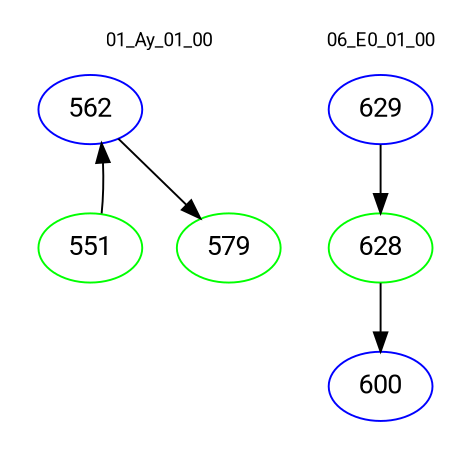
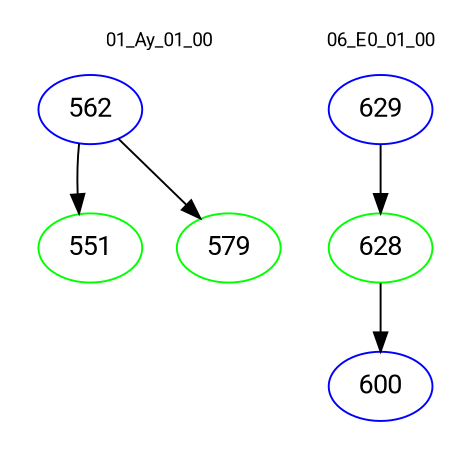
edge "551" -> "562": reversed
